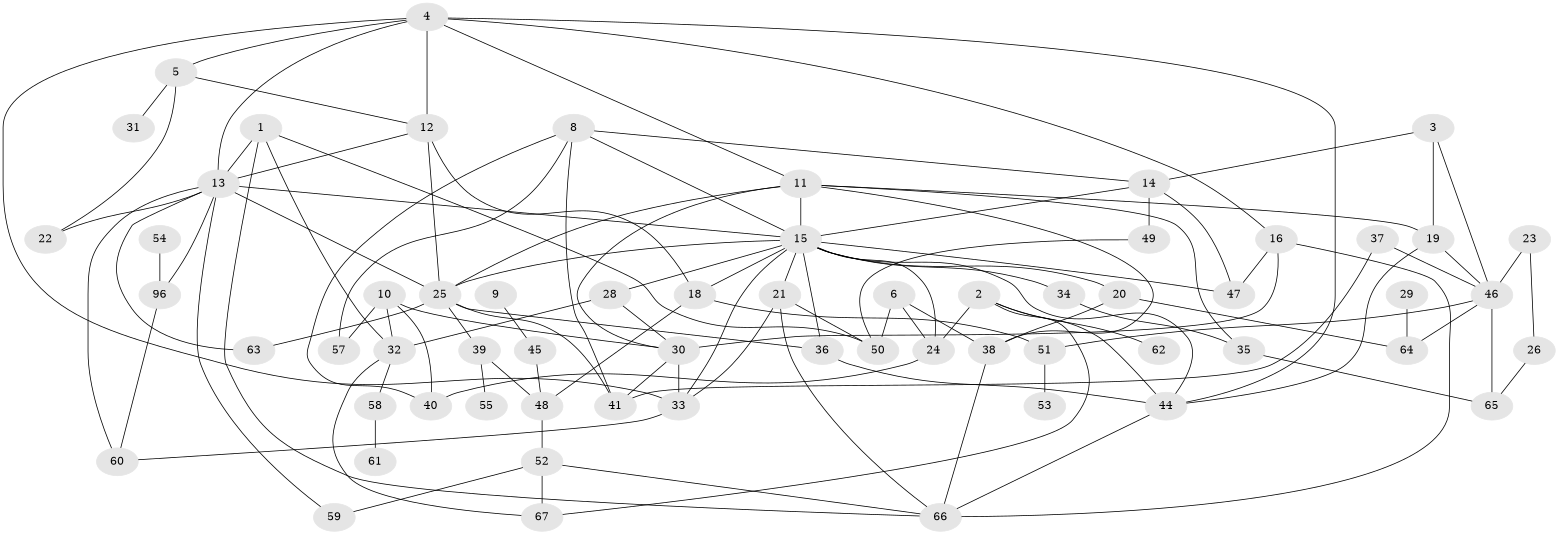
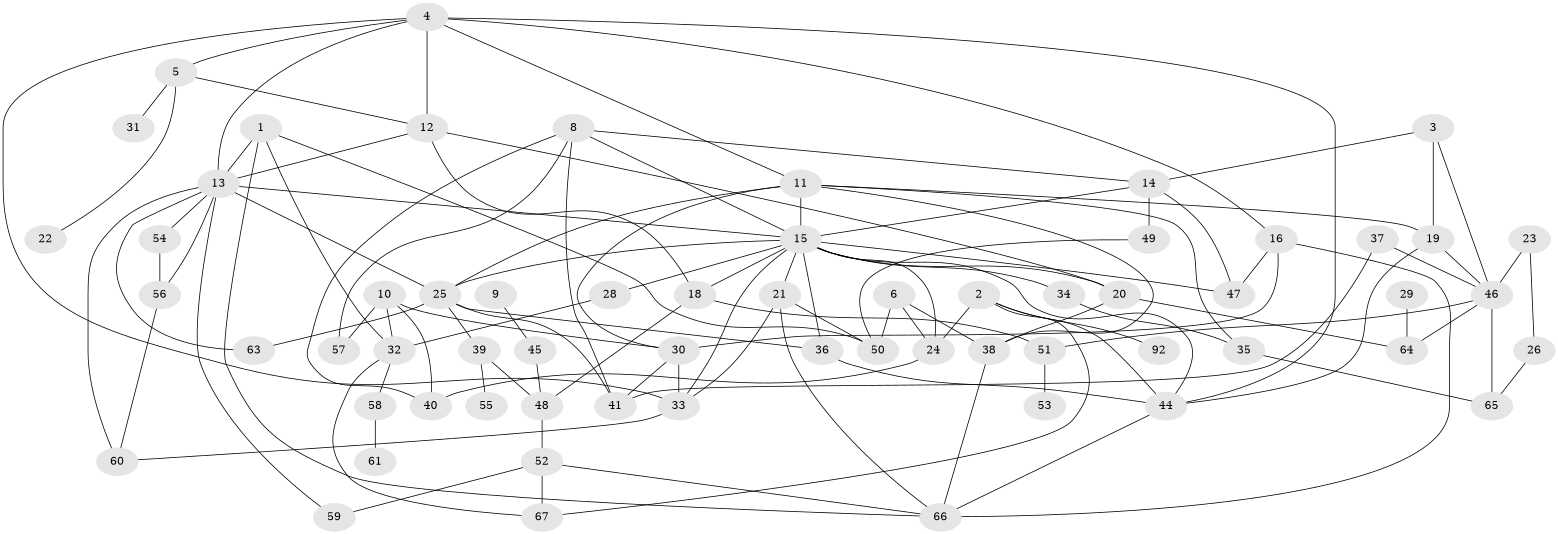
edge "12" -- "25": now "12" -- "20"
edge "13" -- "22": now "13" -- "54"
node "96": label "96" -> "56"
edge "28" -- "30": removed
node "62": label "62" -> "92"
